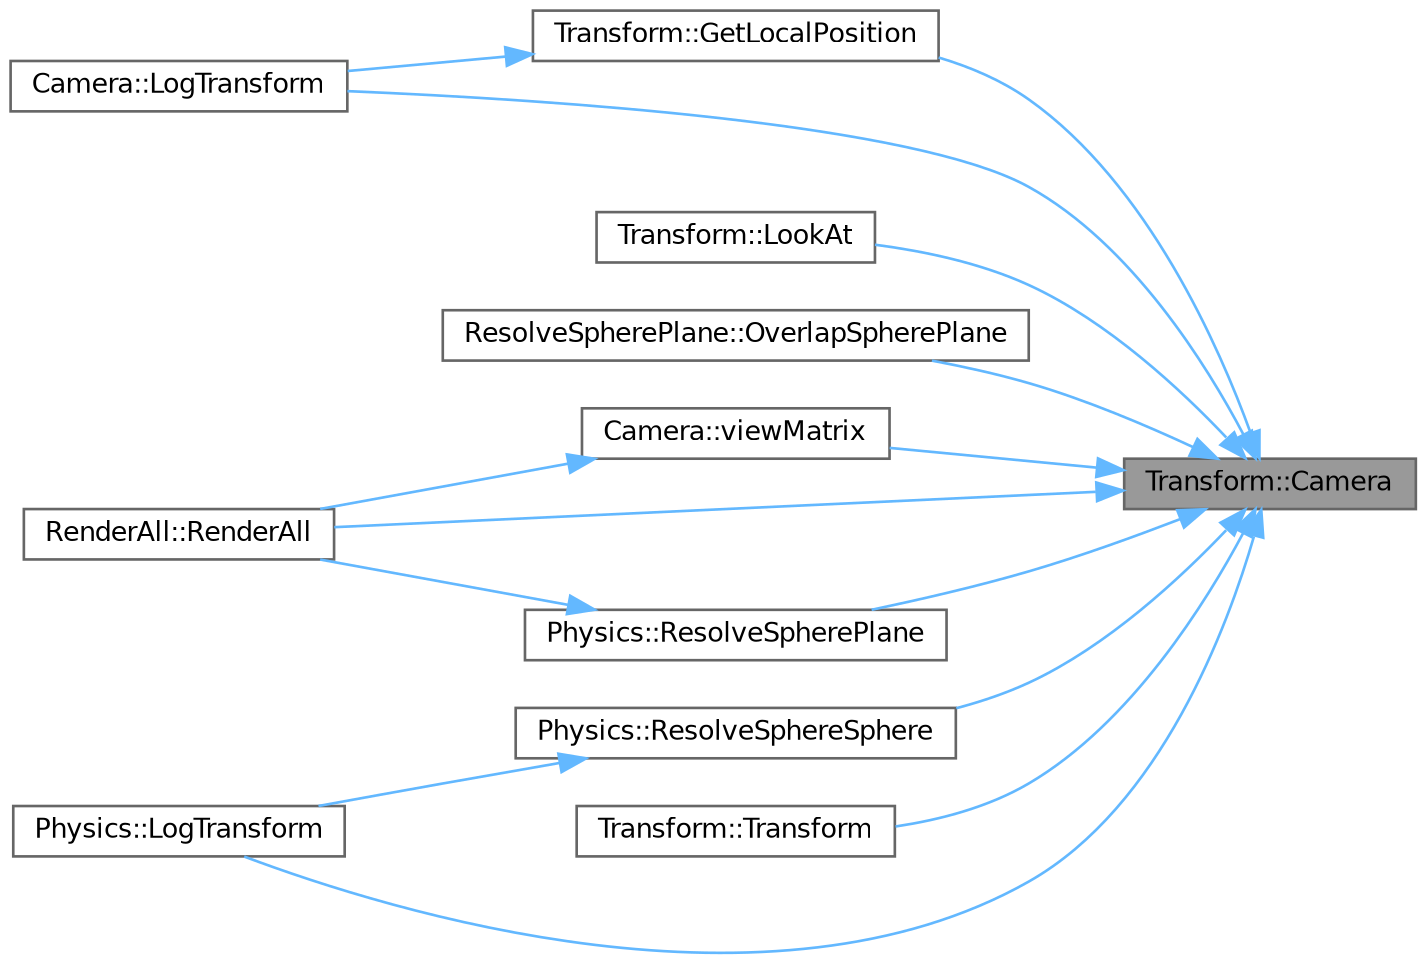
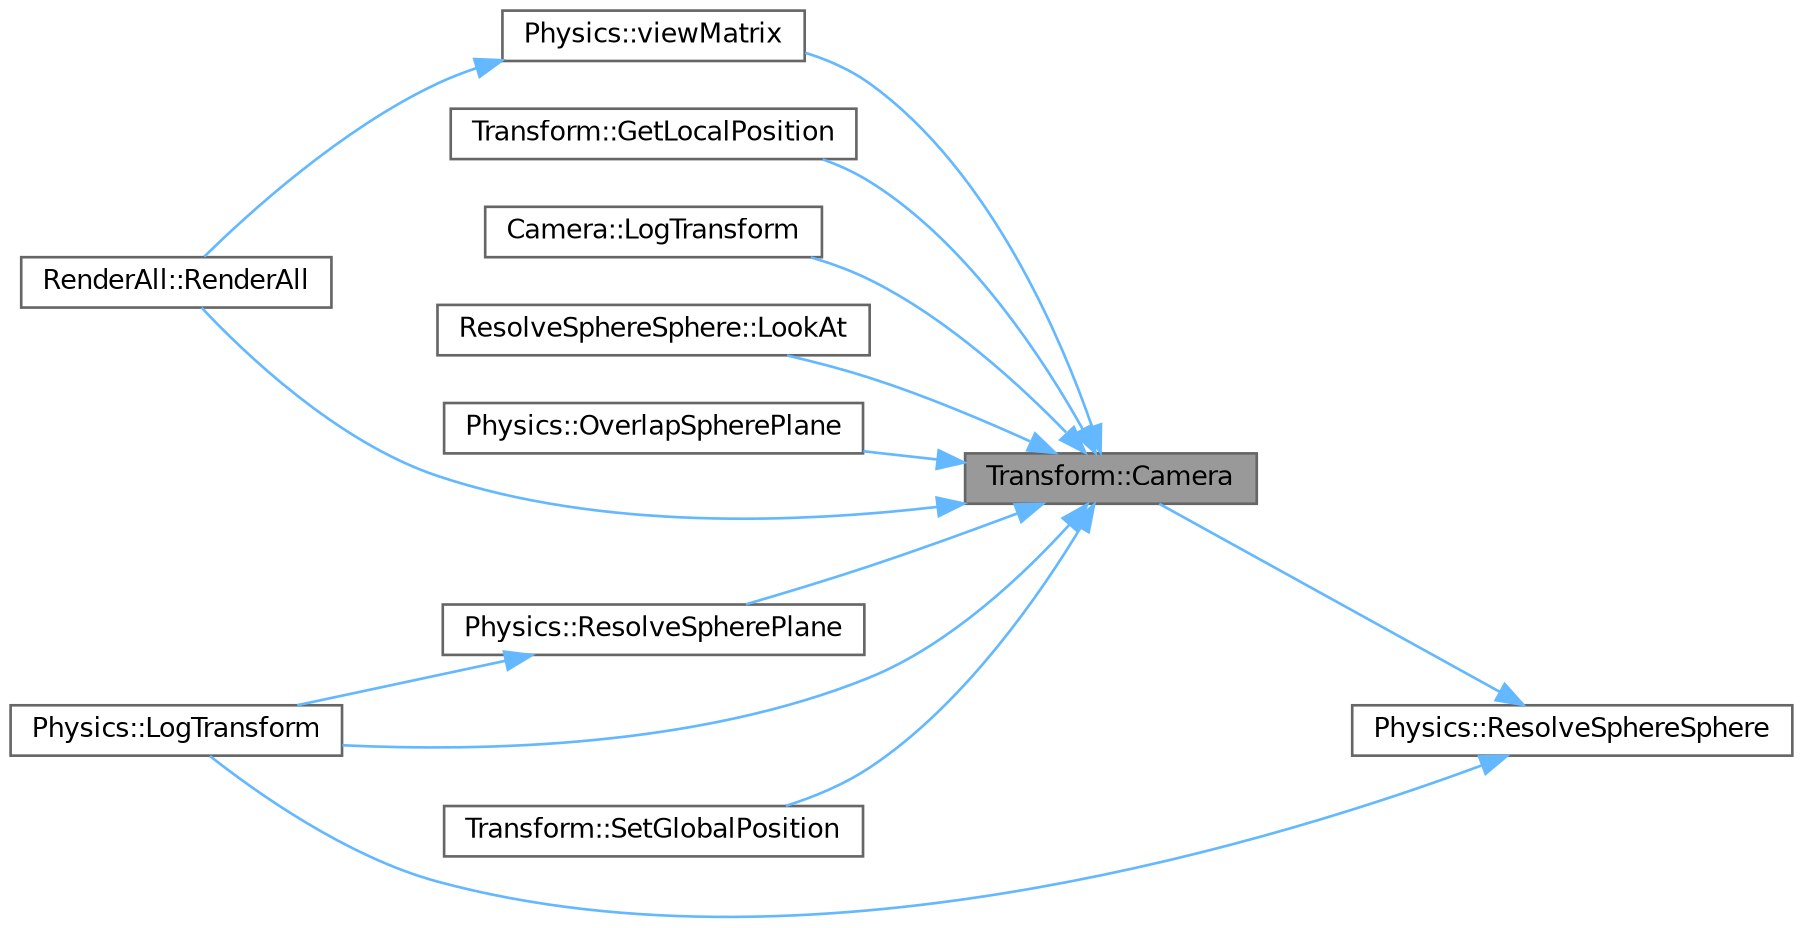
edge "Camera::LogTransform" -> "Transform::GetLocalPosition": removed
node "Transform::LookAt": label "Transform::LookAt" -> "ResolveSphereSphere::LookAt"
node "ResolveSpherePlane::OverlapSpherePlane": label "ResolveSpherePlane::OverlapSpherePlane" -> "Physics::OverlapSpherePlane"
node "Camera::viewMatrix": label "Camera::viewMatrix" -> "Physics::viewMatrix"
edge "RenderAll::RenderAll" -> "Physics::ResolveSpherePlane": now "Physics::LogTransform" -> "Physics::ResolveSpherePlane"
edge "Physics::ResolveSphereSphere" -> "Transform::Camera": reversed
node "Transform::Transform": label "Transform::Transform" -> "Transform::SetGlobalPosition"
